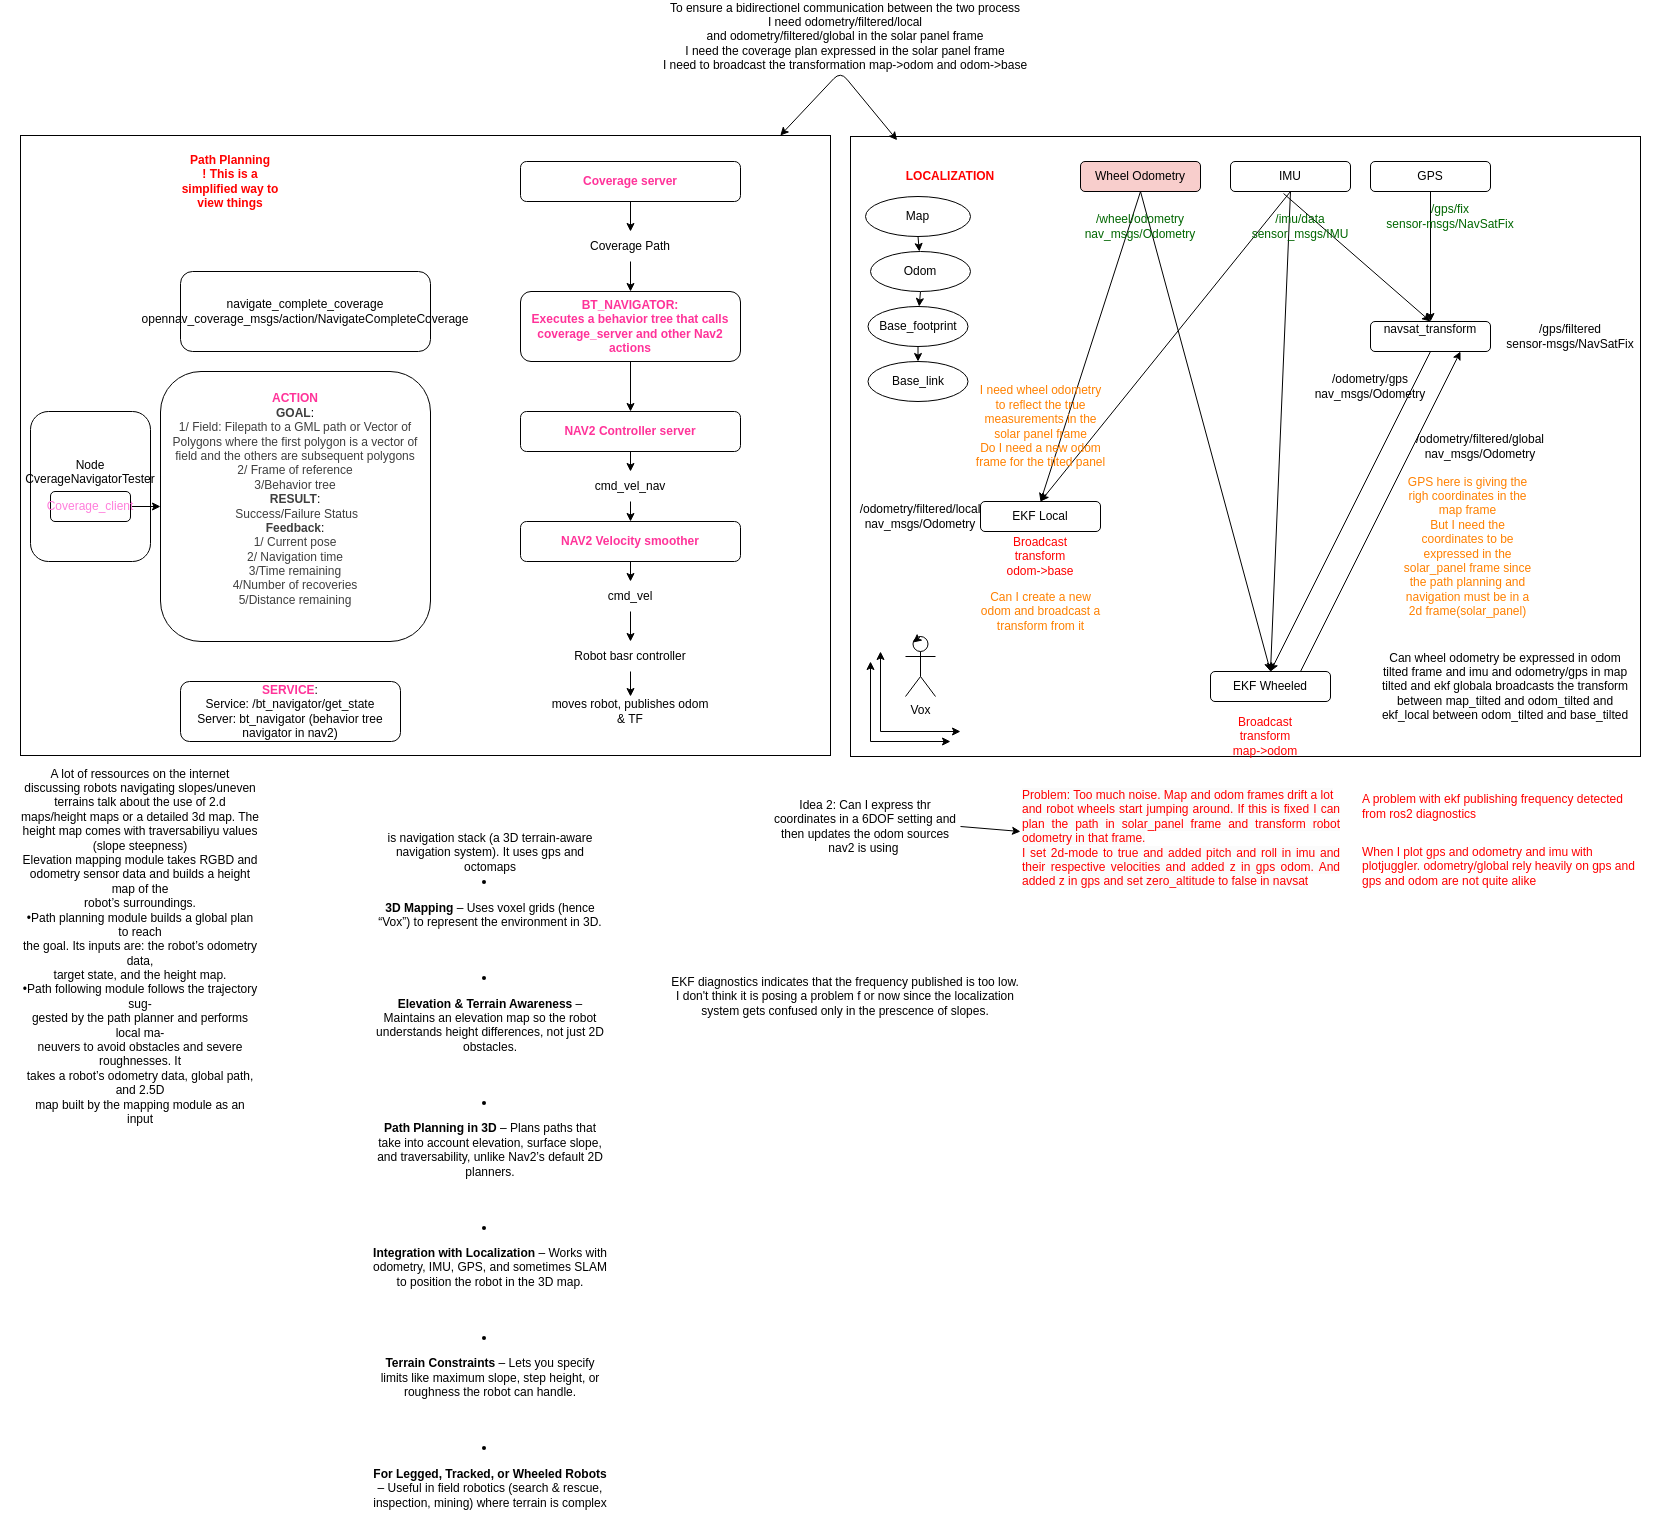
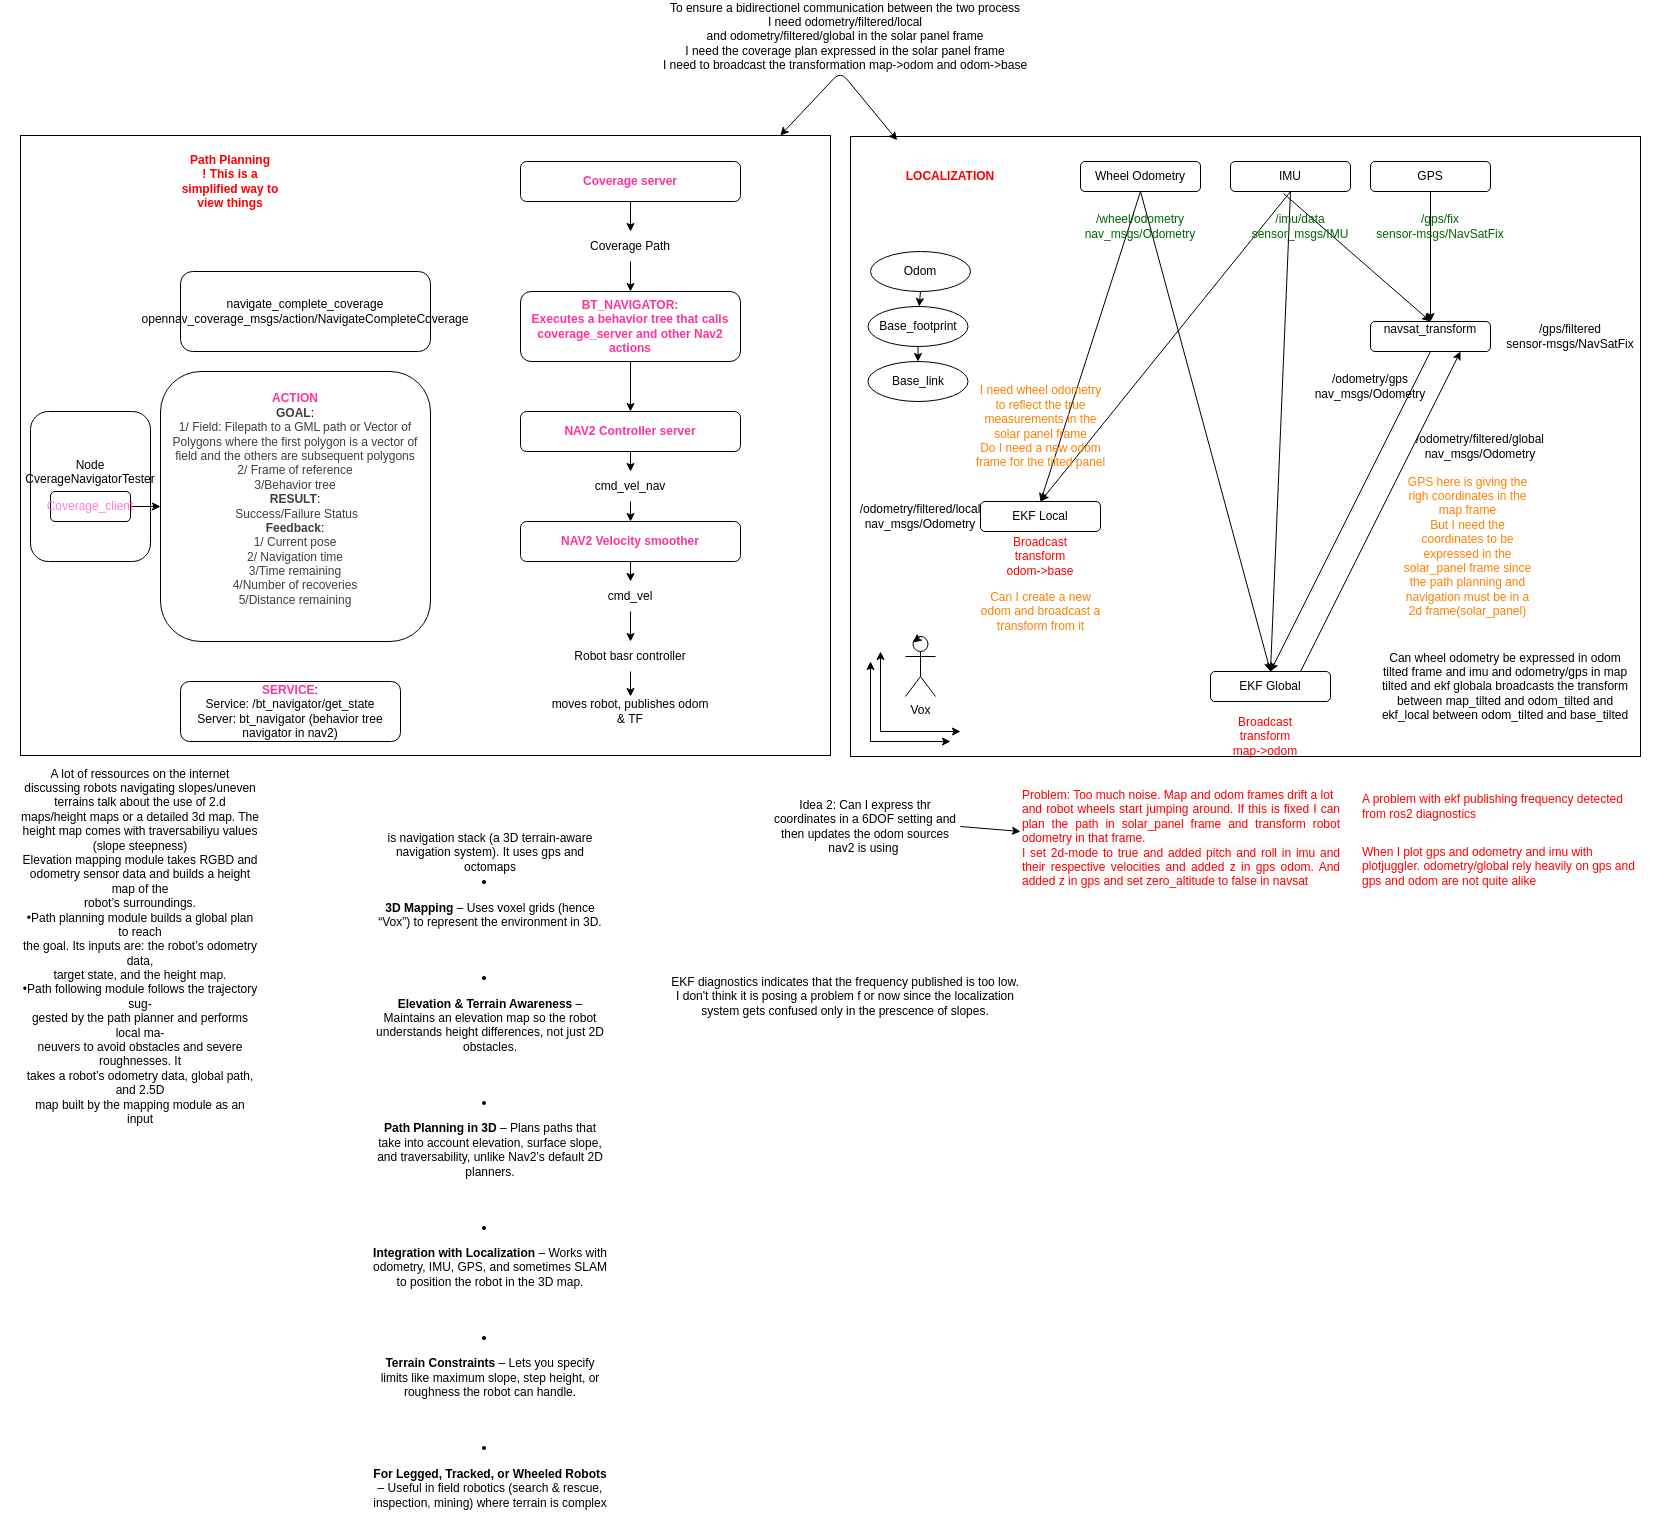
node "Wheel Odometry": fillcolor #f8cecc -> #ffffff
node "Map": removed
node "/gps/fix sensor-msgs/NavSatFix": moved (1451, 217) -> (1441, 227)
edge "Map" -> "Odom": removed
node "EKF Wheeled": label "EKF Wheeled" -> "EKF Global"
